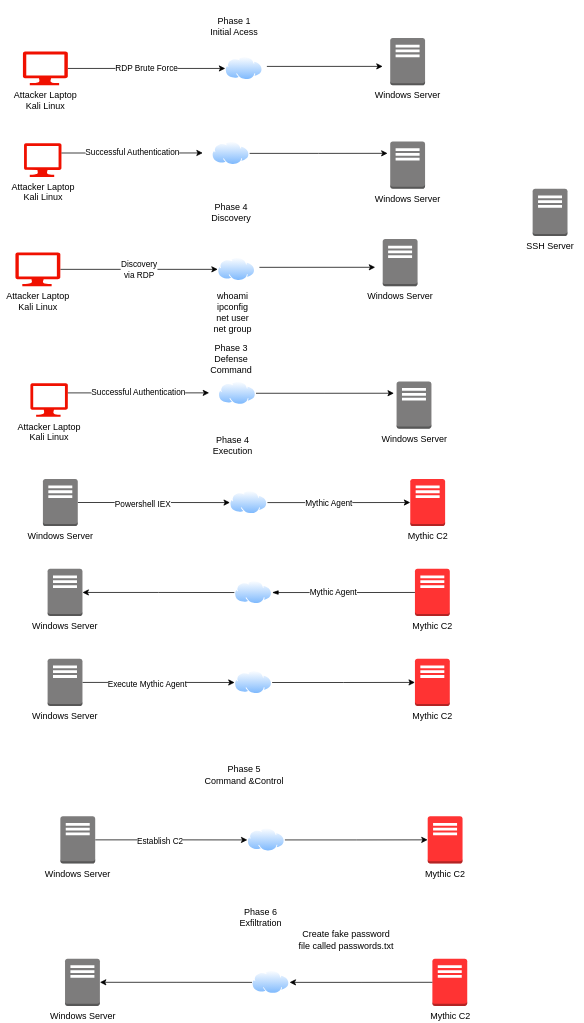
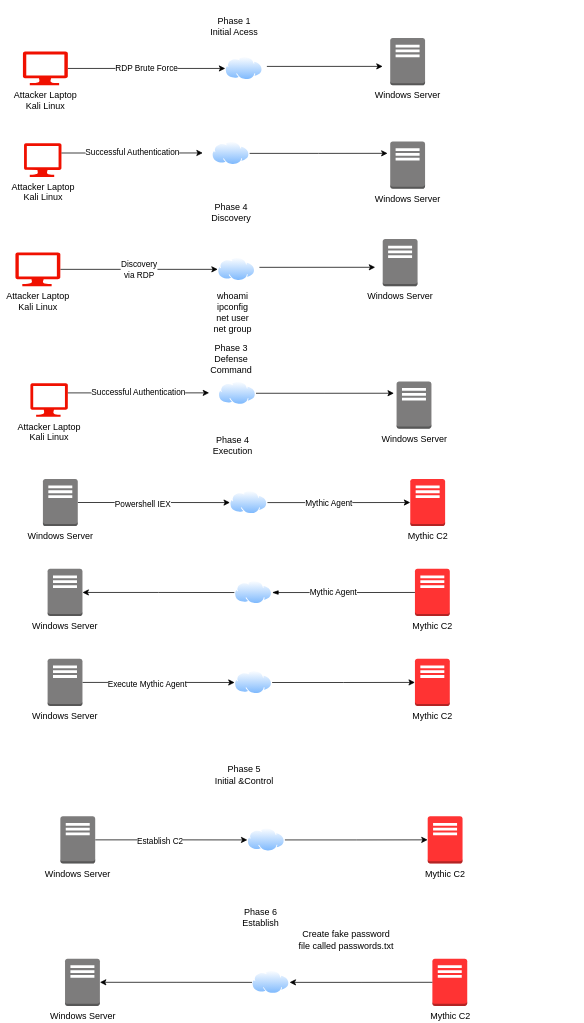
node "SSH Server": removed
node "Phase 5 Command &Control": label "Phase 5 Command &Control" -> "Phase 5 Initial &Control"
node "Phase 6 Exfiltration": label "Phase 6 Exfiltration" -> "Phase 6 Establish"
